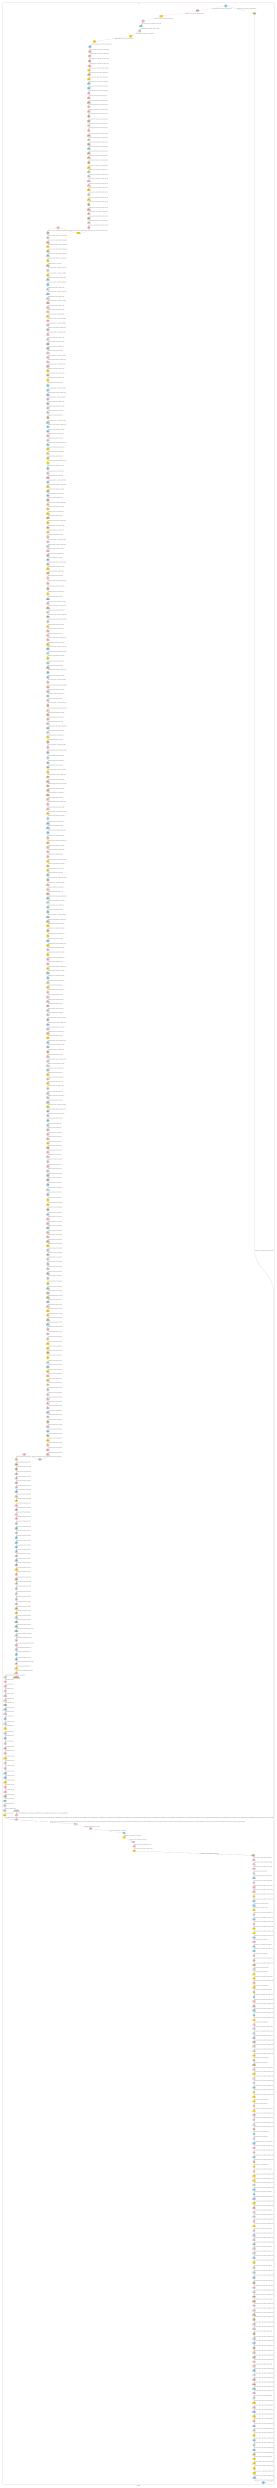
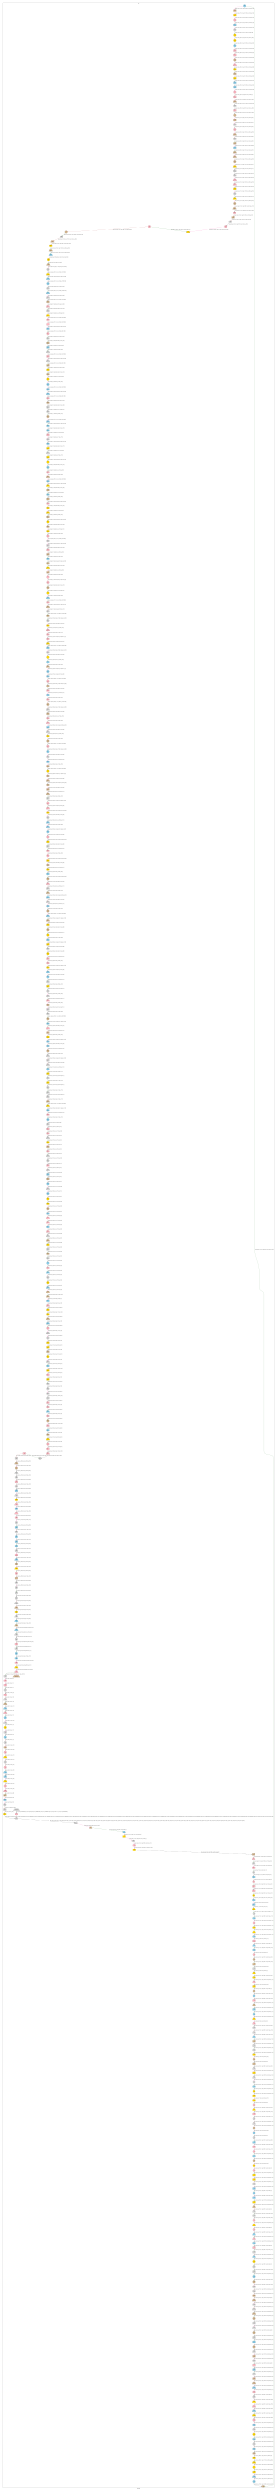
edge "l148" -> "l147": reversed
